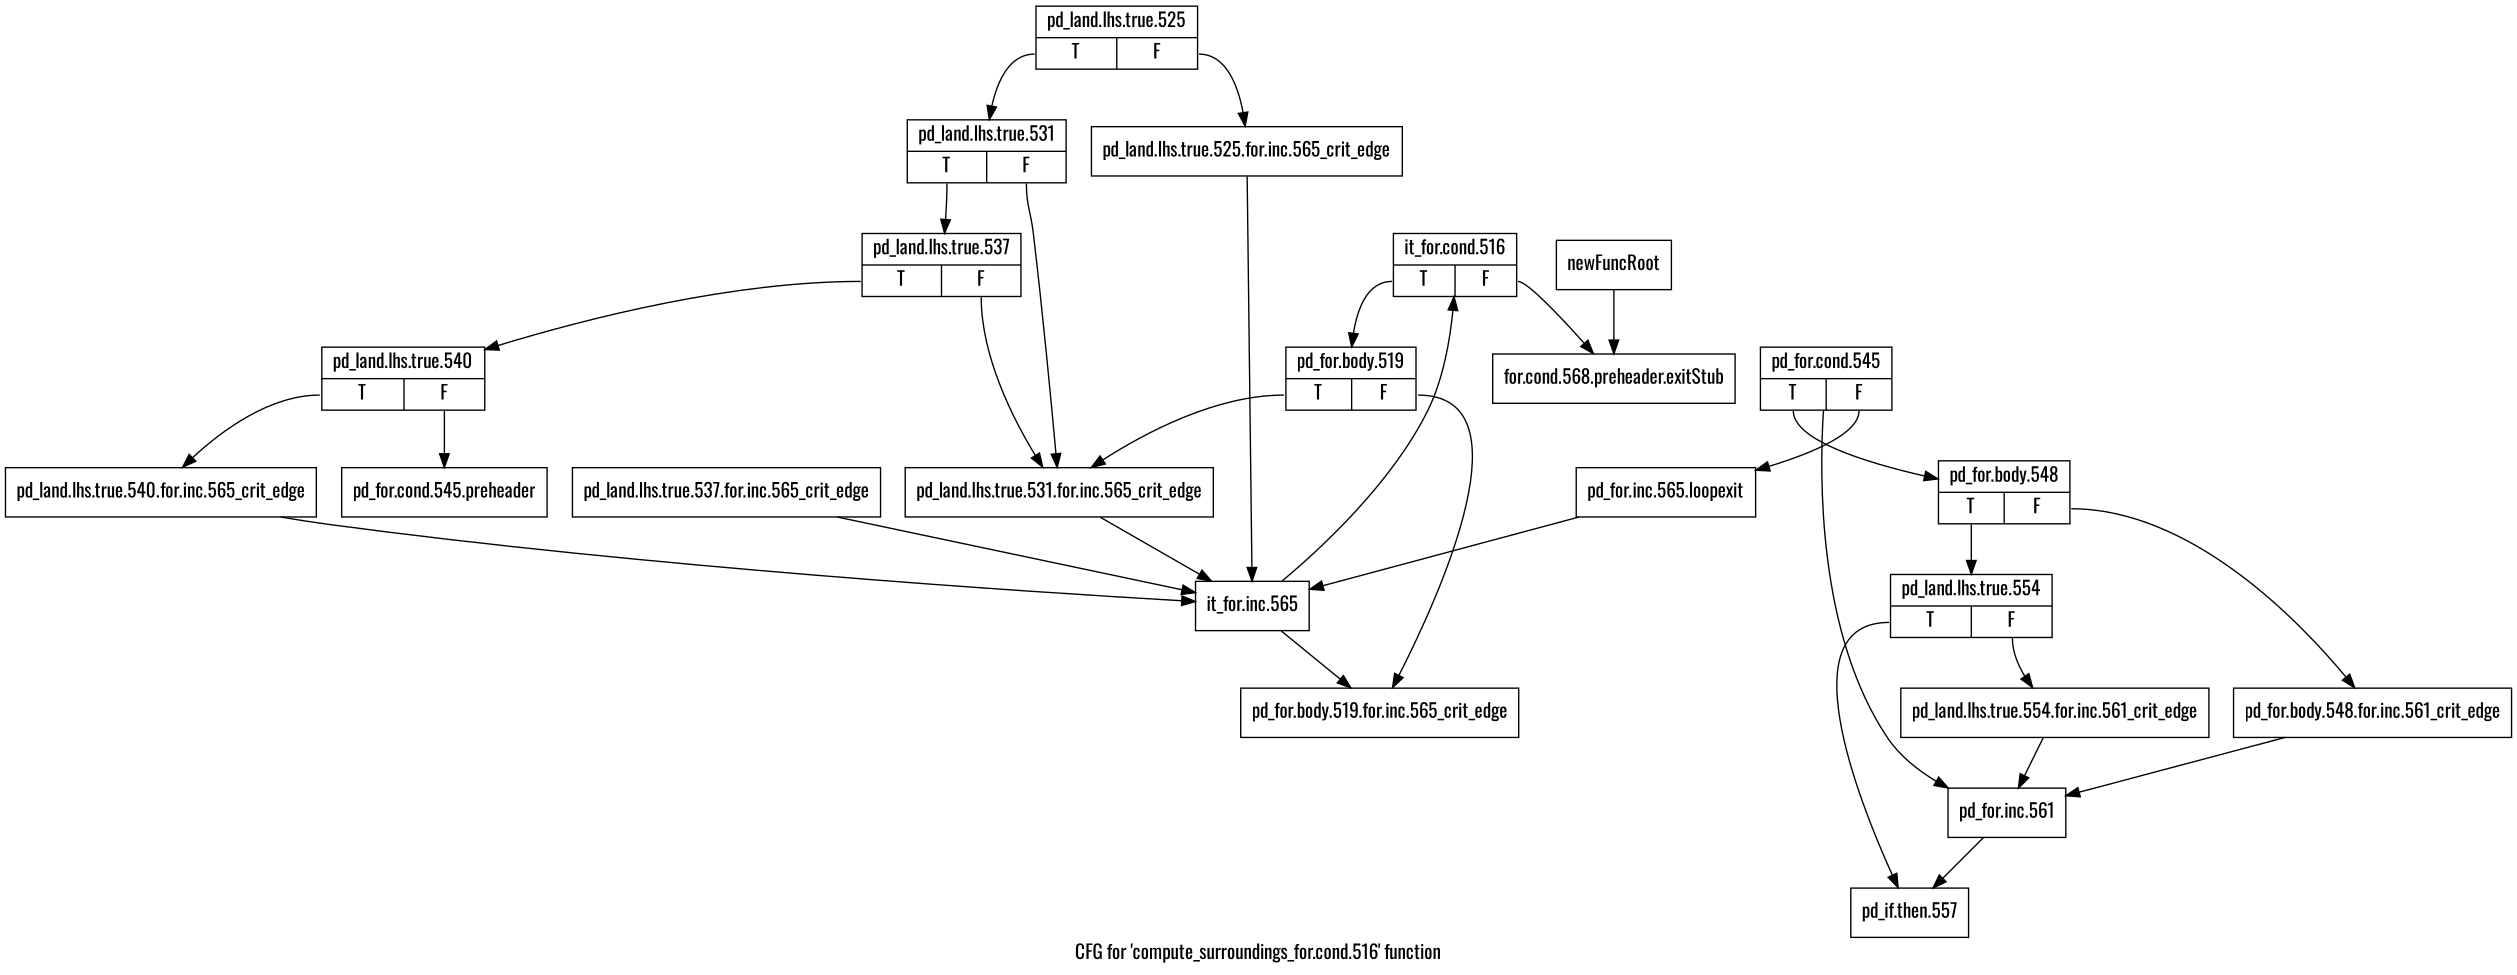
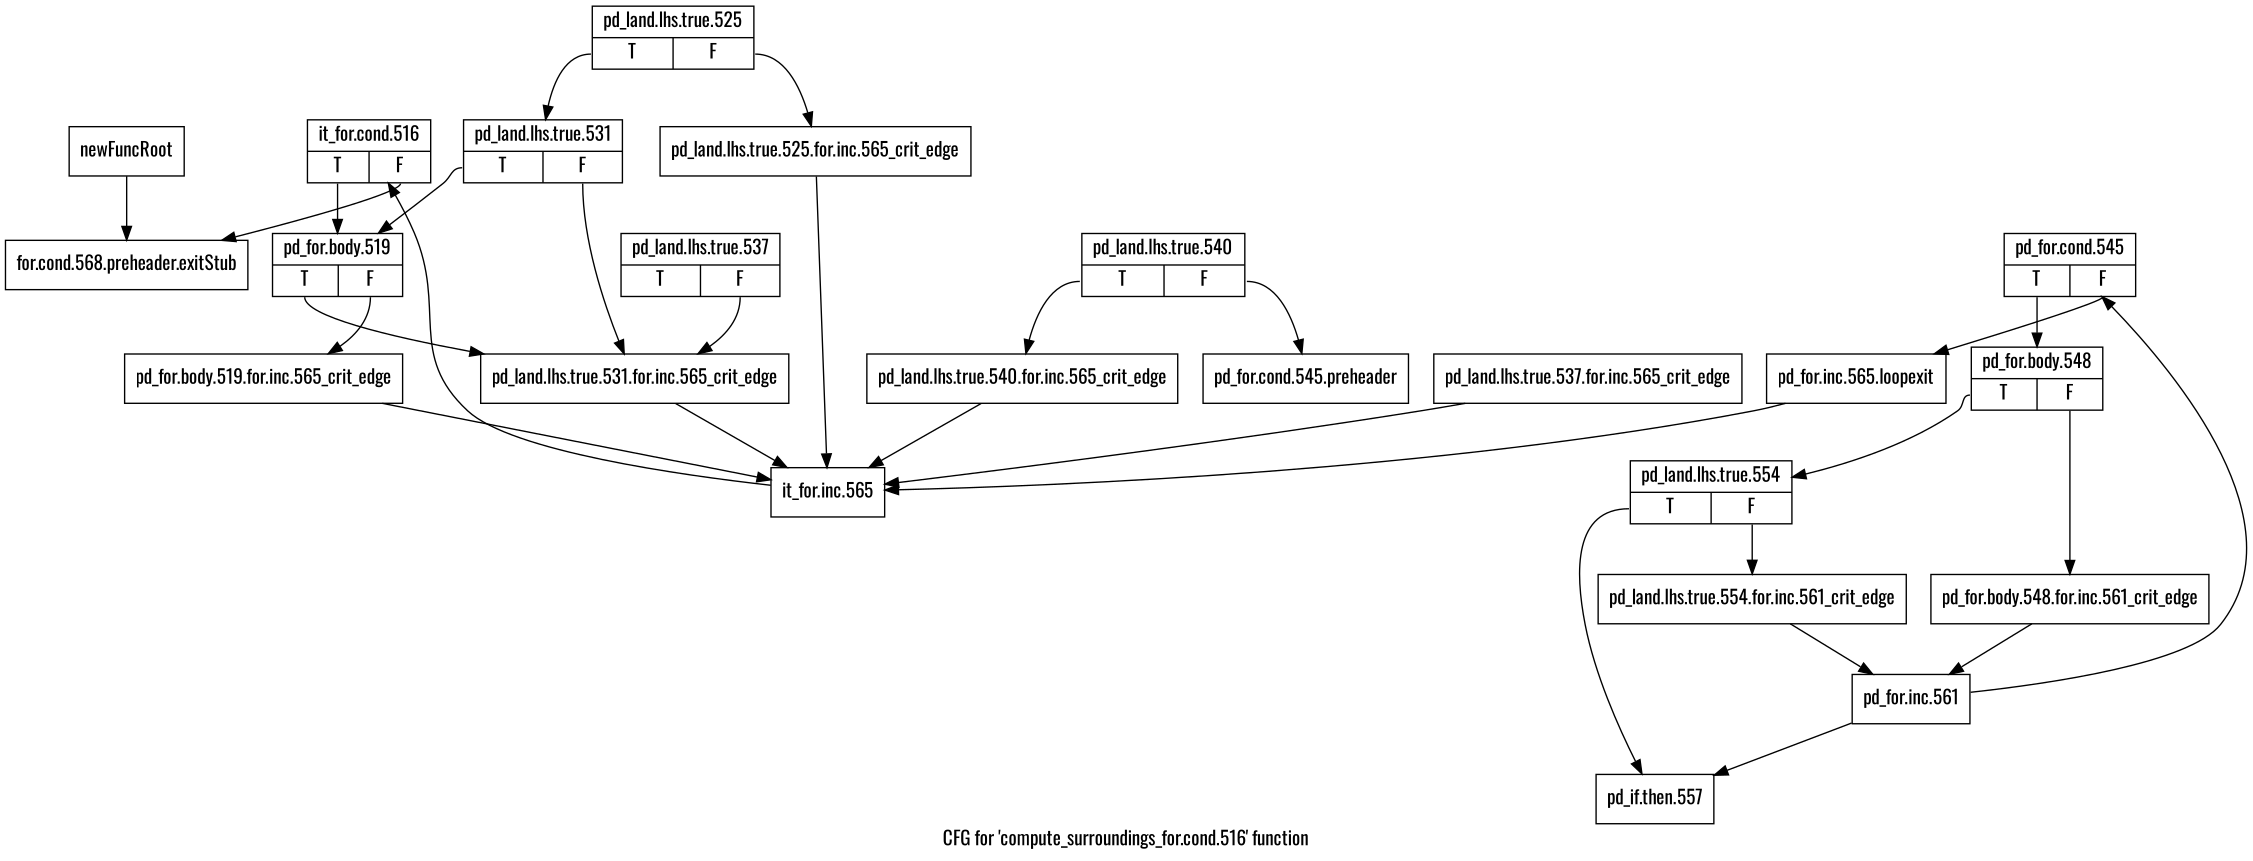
edge "pd_land.lhs.true.531" -> "pd_land.lhs.true.537": now "pd_land.lhs.true.531" -> "pd_for.body.519"
edge "pd_land.lhs.true.537" -> "pd_land.lhs.true.540": removed
edge "pd_for.cond.545" -> "pd_for.inc.561": reversed
edge "it_for.inc.565" -> "pd_for.body.519.for.inc.565_crit_edge": reversed
